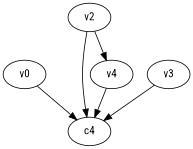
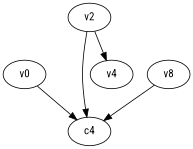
node "v3": label "v3" -> "v8"
edge "v4" -> "c4": removed
